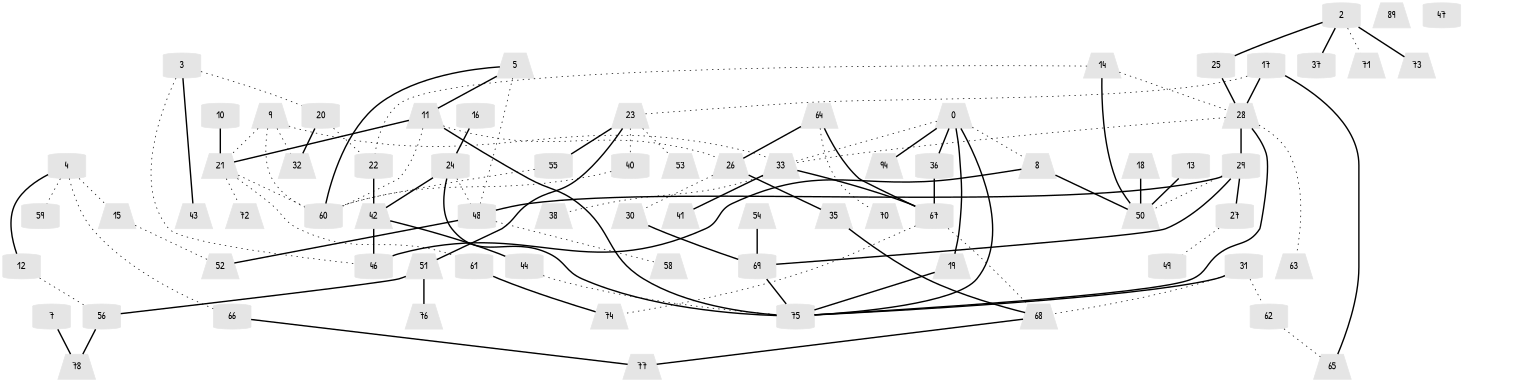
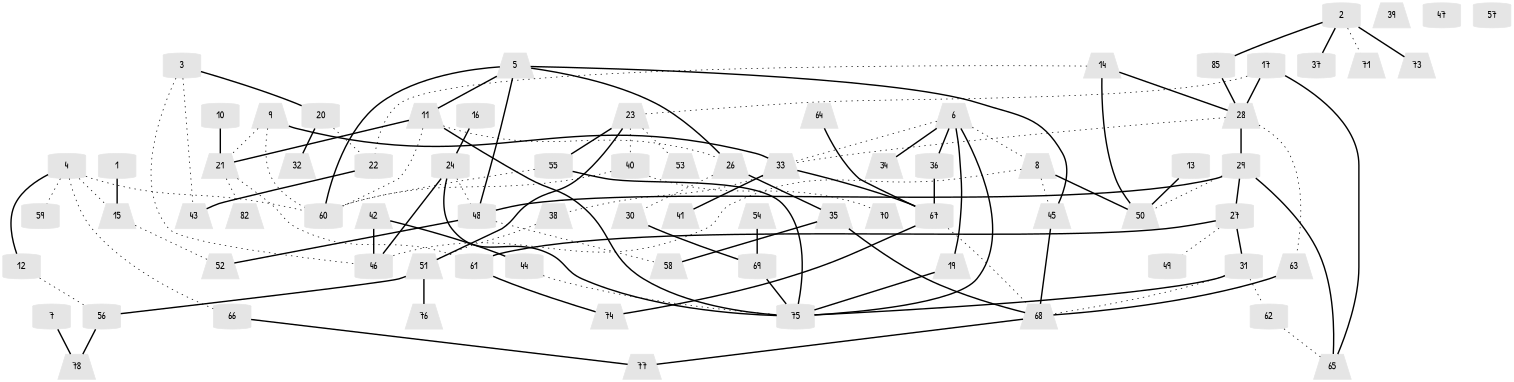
node "89": label "89" -> "39"
node "57": added
node "25": label "25" -> "85"
edge "3" -- "20": style dotted -> bold
edge "14" -- "28": style dotted -> bold
node "0": label "0" -> "6"
edge "5" -- "48": style dotted -> bold
edge "3" -- "43": style bold -> dotted
edge "9" -- "32": removed
edge "64" -- "26": now "5" -- "26"
edge "9" -- "33": style dotted -> bold
node "1": added
node "94": label "94" -> "34"
node "18": removed
edge "64" -- "70": now "40" -- "70"
edge "22" -- "42": now "22" -- "43"
edge "21" -- "60": now "4" -- "60"
edge "24" -- "42": now "24" -- "46"
node "72": label "72" -> "82"
node "45": added
edge "8" -- "46": style bold -> dotted
edge "27" -- "61": added
edge "38" -- "51": added
edge "27" -- "31": added
edge "35" -- "58": added
edge "29" -- "69": now "29" -- "65"
edge "28" -- "75": now "55" -- "75"
edge "67" -- "74": style dotted -> bold
edge "63" -- "68": added
